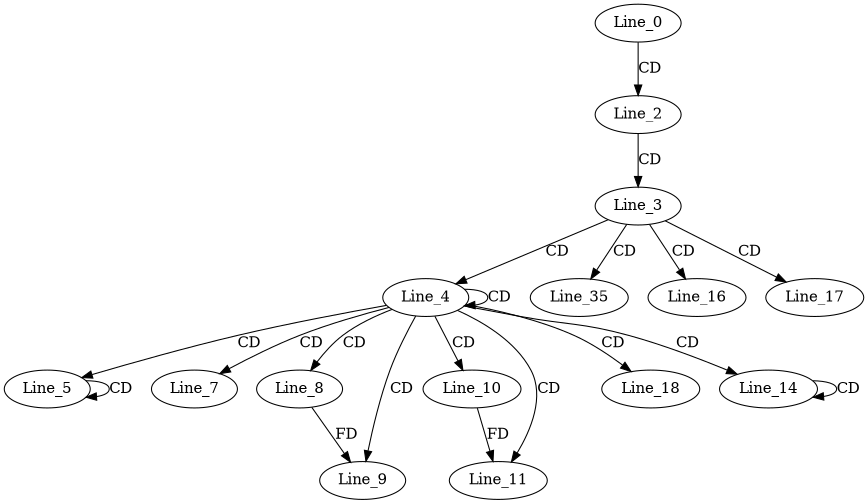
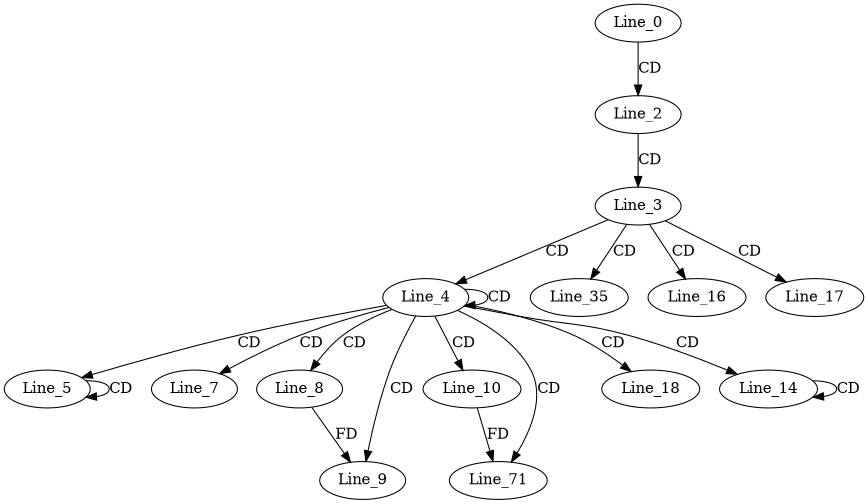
node "Line_11": label "Line_11" -> "Line_71"
